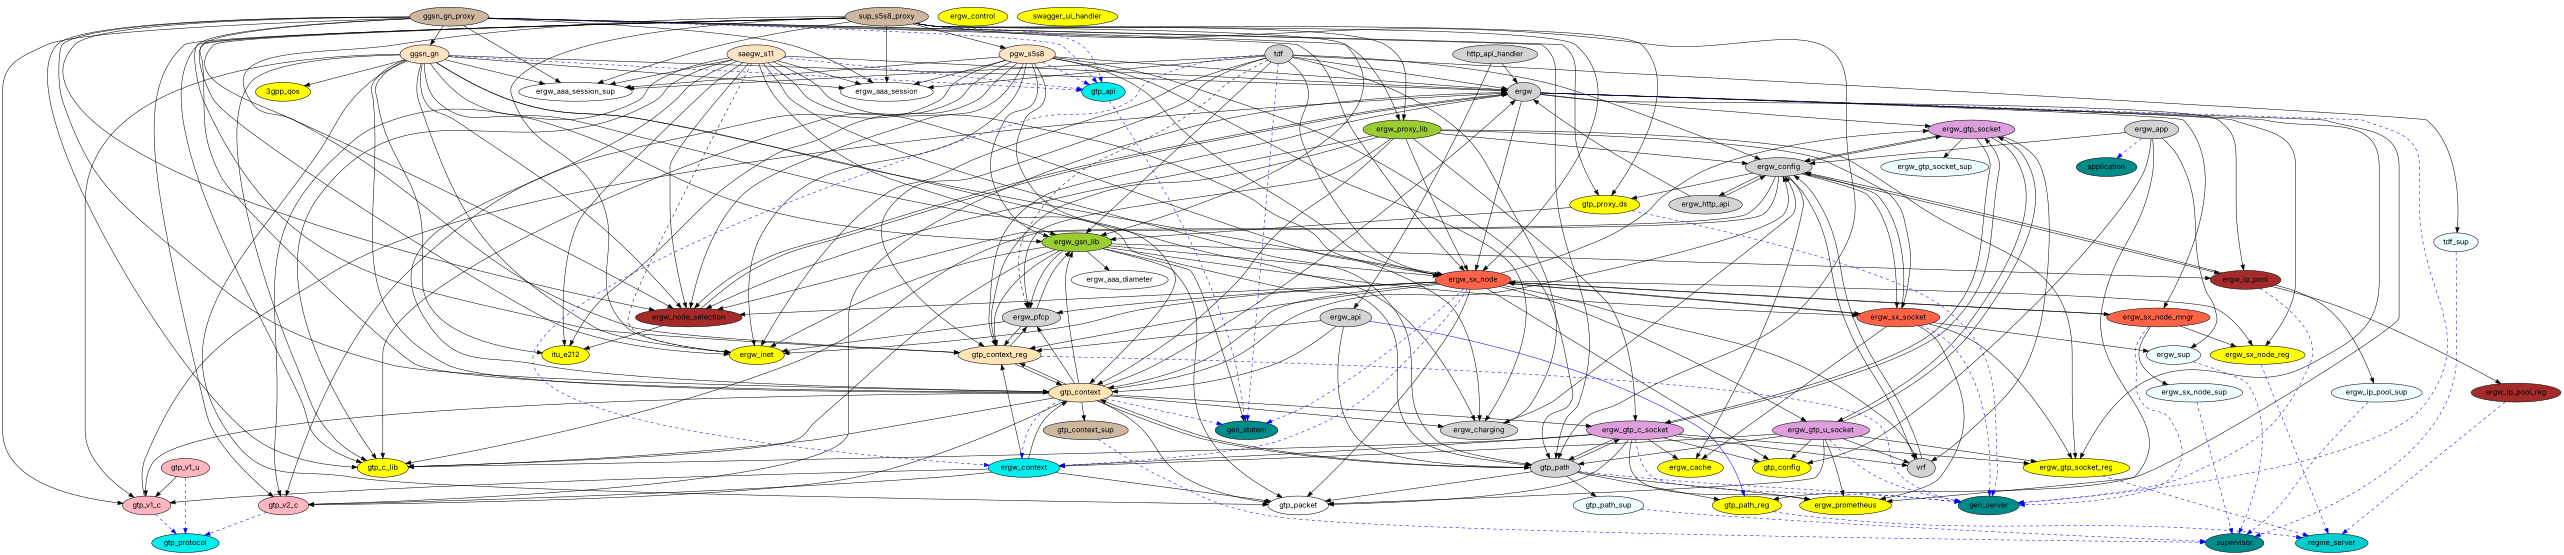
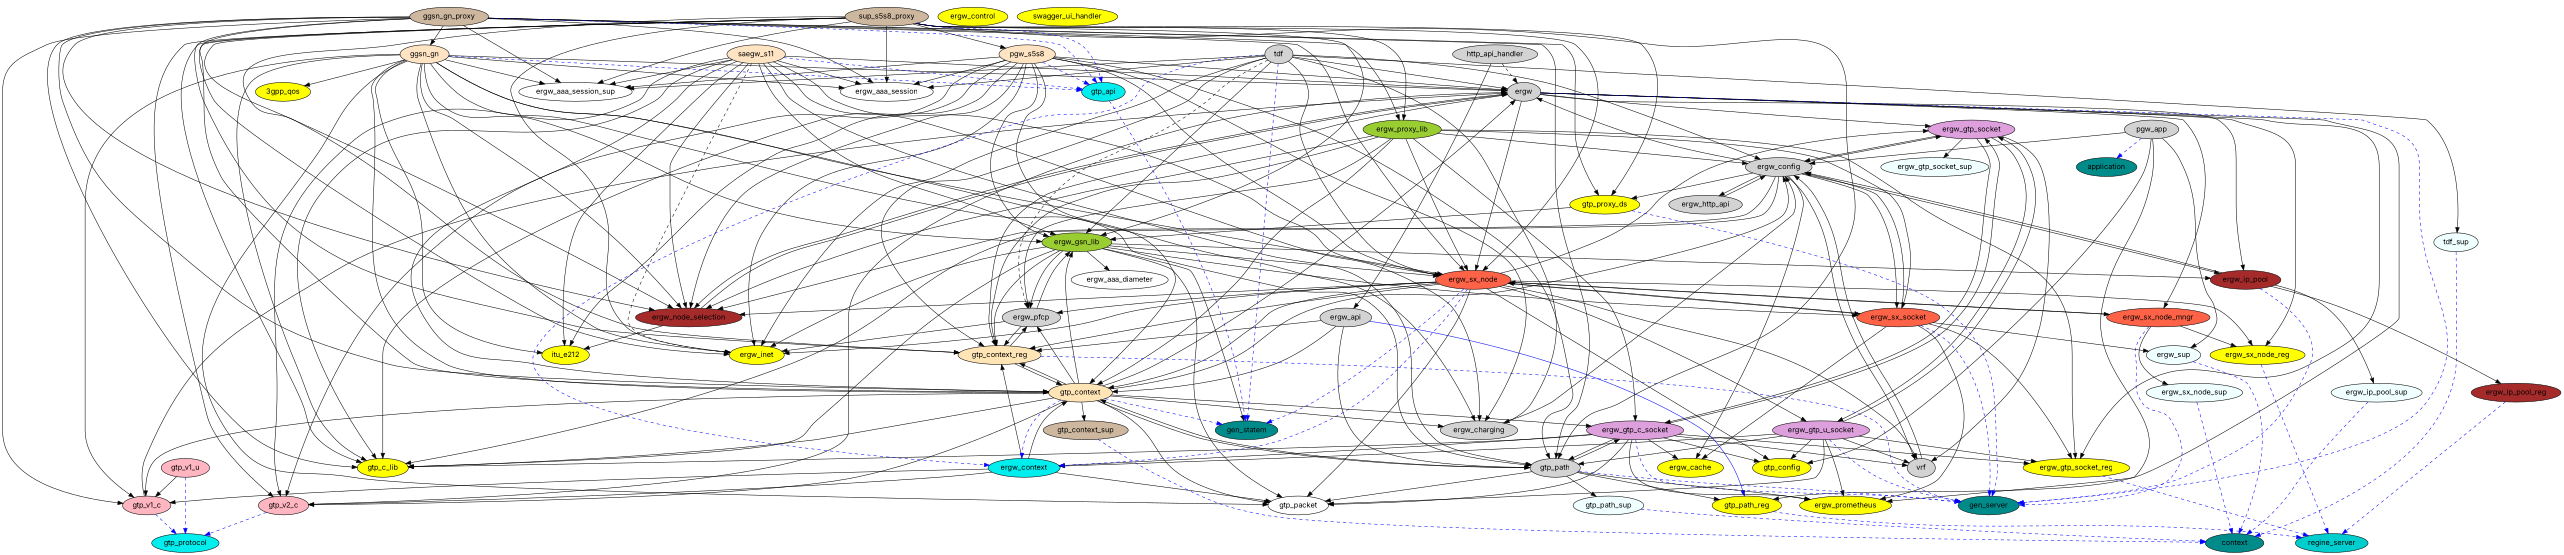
edge "http_api_handler" -> "ergw": style solid -> dashed
node "ergw_app": label "ergw_app" -> "pgw_app"
edge "ergw_http_api" -> "ergw": now "ergw_config" -> "ergw"
node "supervisor": label "supervisor" -> "context"
